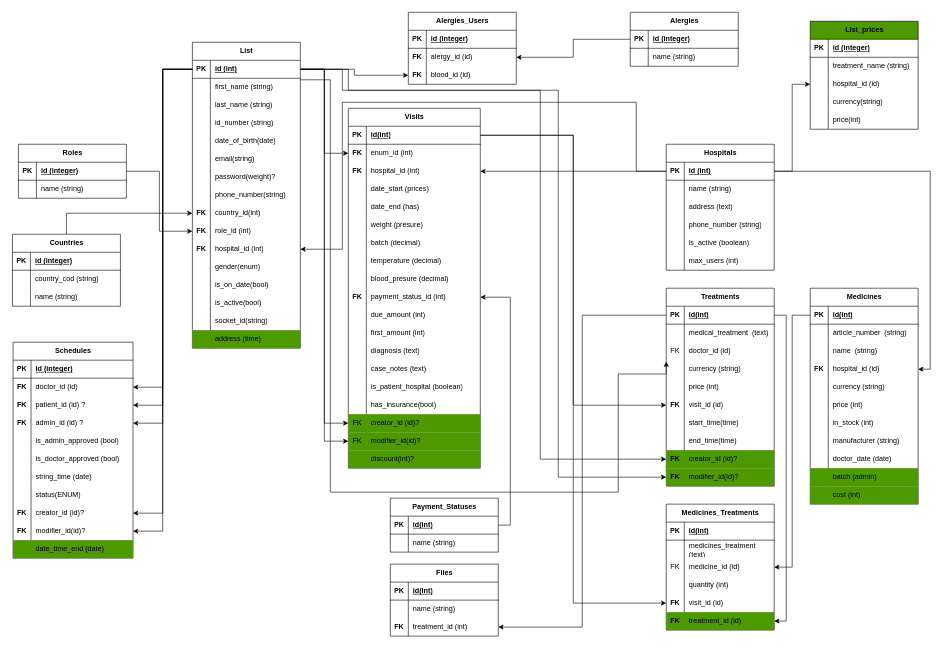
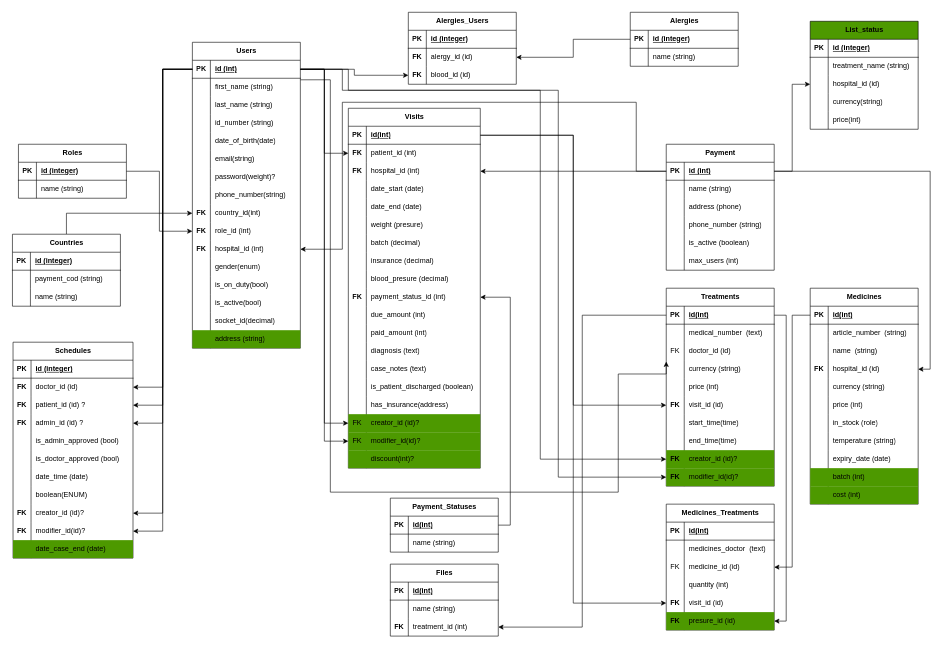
node "List_prices": label "List_prices" -> "List_status"
node "List": label "List" -> "Users"
node "enum_id (int)": label "enum_id (int)" -> "patient_id (int)"
node "Hospitals": label "Hospitals" -> "Payment"
node "date_start (prices)": label "date_start (prices)" -> "date_start (date)"
node "date_end (has)": label "date_end (has)" -> "date_end (date)"
node "address (text)": label "address (text)" -> "address (phone)"
node "temperature (decimal)": label "temperature (decimal)" -> "insurance (decimal)"
node "country_cod (string)": label "country_cod (string)" -> "payment_cod (string)"
node "is_on_date(bool)": label "is_on_date(bool)" -> "is_on_duty(bool)"
node "socket_id(string)": label "socket_id(string)" -> "socket_id(decimal)"
node "first_amount (int)": label "first_amount (int)" -> "paid_amount (int)"
node "medical_treatment (text)": label "medical_treatment (text)" -> "medical_number (text)"
node "address (time)": label "address (time)" -> "address (string)"
node "is_patient_hospital (boolean)": label "is_patient_hospital (boolean)" -> "is_patient_discharged (boolean)"
node "has_insurance(bool)": label "has_insurance(bool)" -> "has_insurance(address)"
node "in_stock (int)": label "in_stock (int)" -> "in_stock (role)"
node "manufacturer (string)": label "manufacturer (string)" -> "temperature (string)"
node "doctor_date (date)": label "doctor_date (date)" -> "expiry_date (date)"
node "string_time (date)": label "string_time (date)" -> "date_time (date)"
node "batch (admin)": label "batch (admin)" -> "batch (int)"
node "status(ENUM)": label "status(ENUM)" -> "boolean(ENUM)"
node "date_time_end (date)": label "date_time_end (date)" -> "date_case_end (date)"
node "medicines_treatment (text)": label "medicines_treatment (text)" -> "medicines_doctor (text)"
node "treatment_id (id)": label "treatment_id (id)" -> "presure_id (id)"
